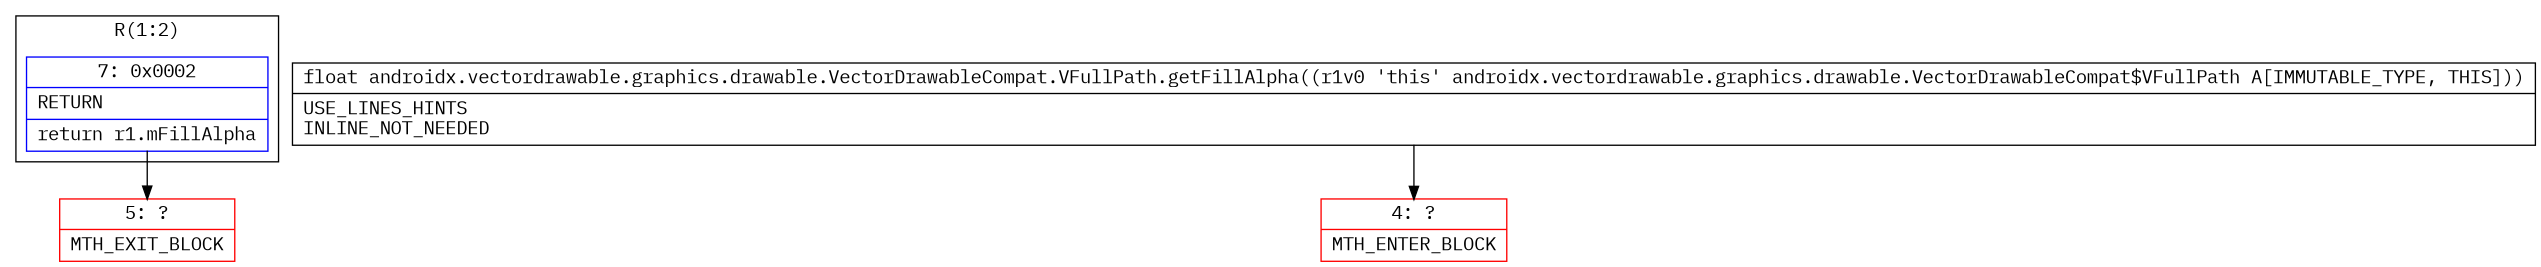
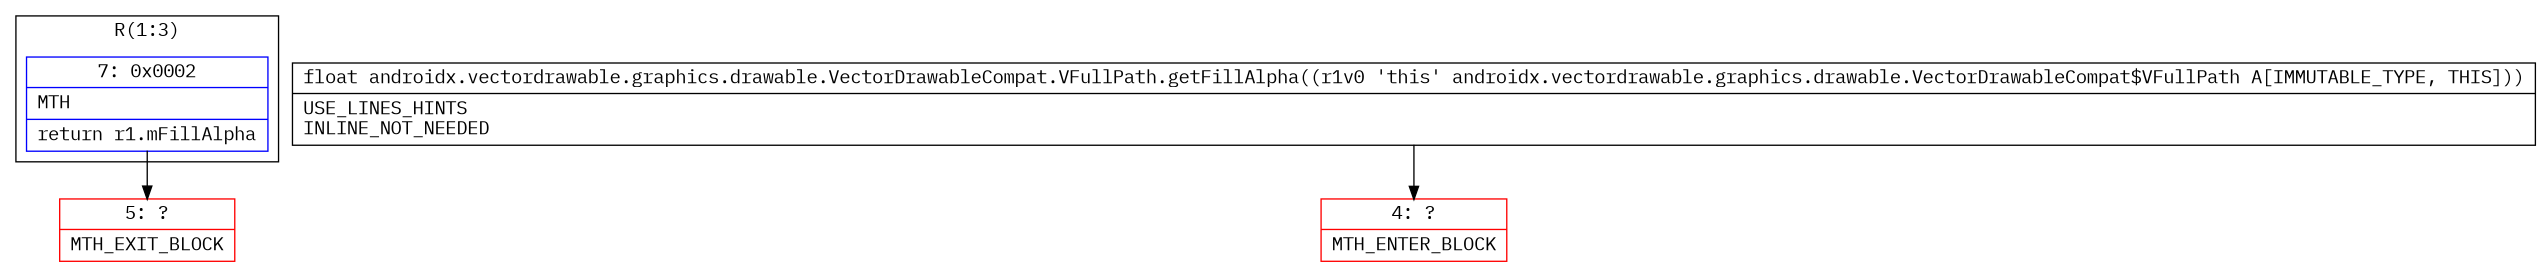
cluster "R(1:2)": label "R(1:2)" -> "R(1:3)"
node "7: 0x0002": text "RETURN" -> "MTH"
